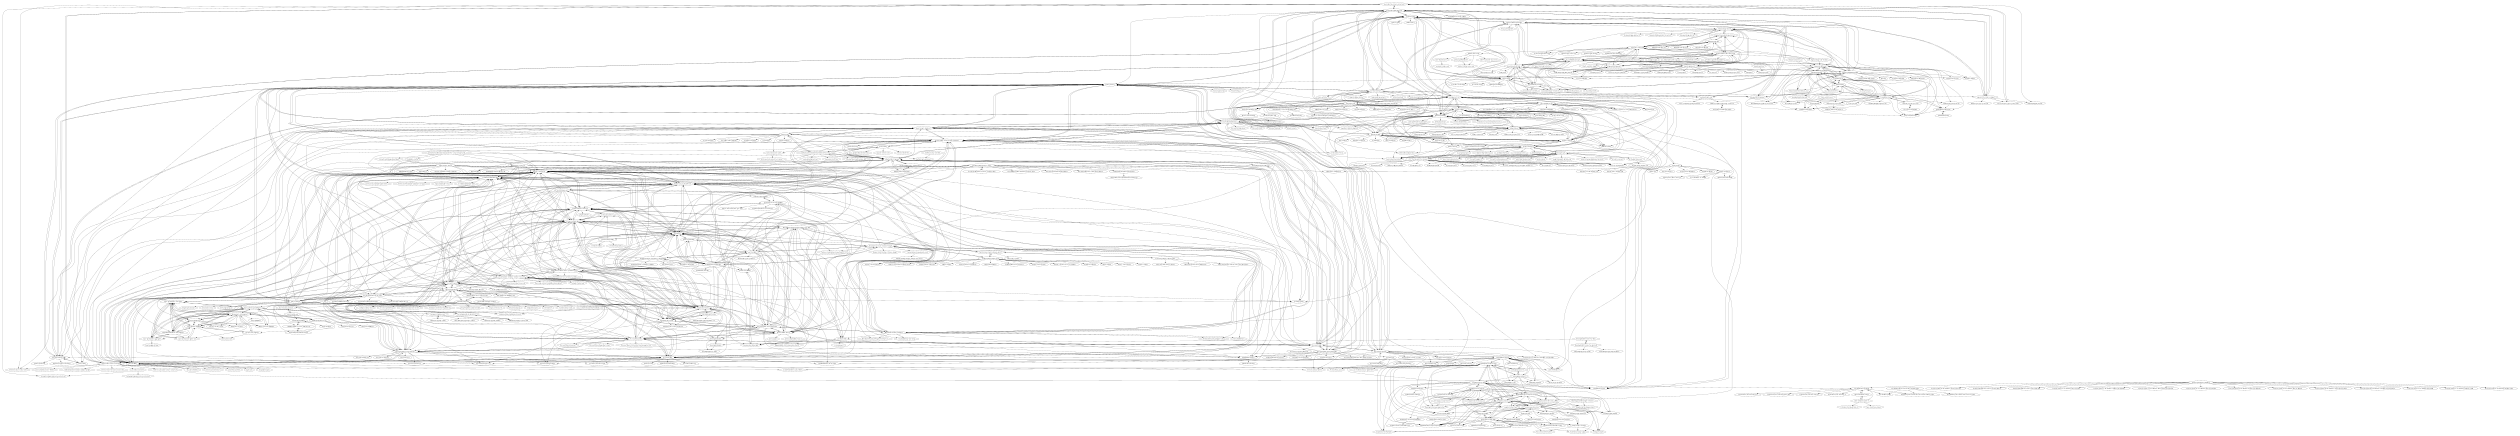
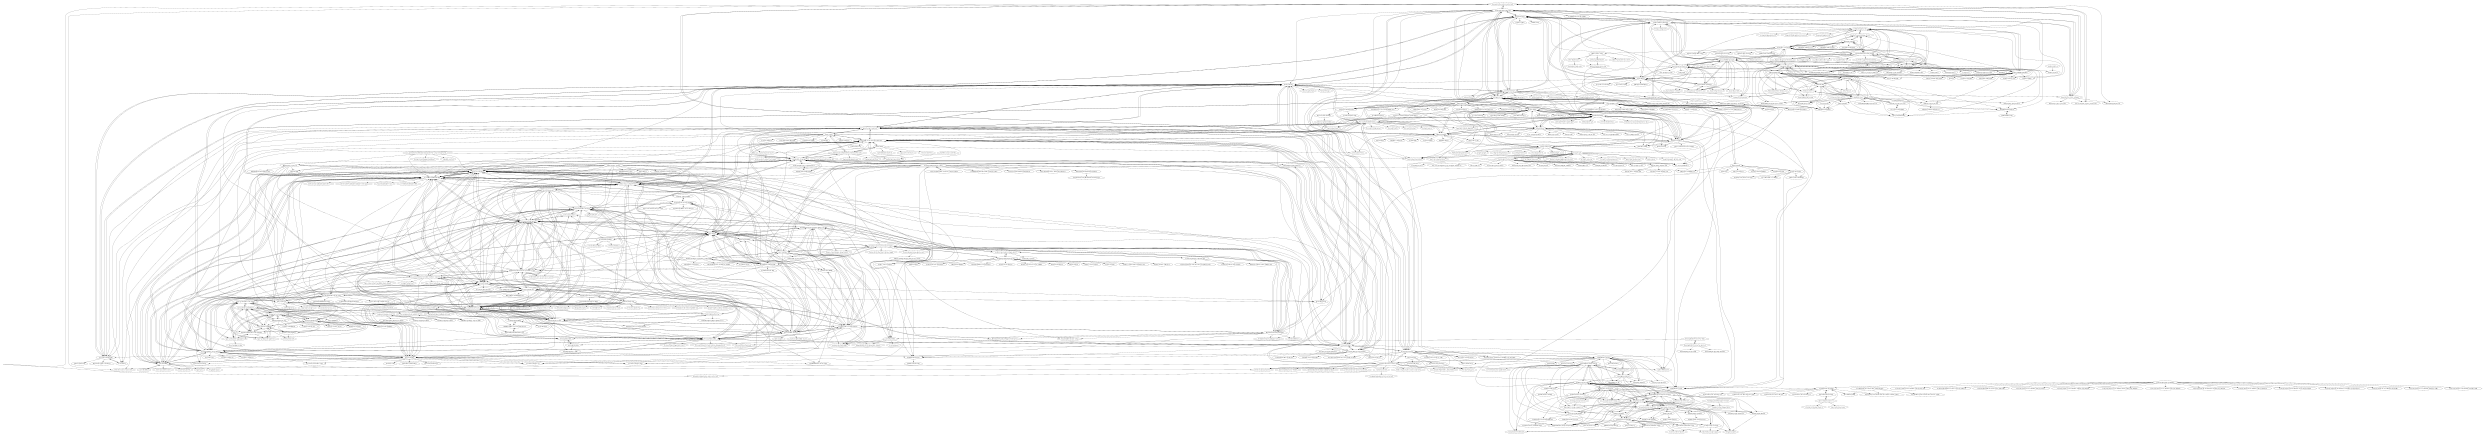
node "Microsoft/msbuild": removed
node "cnpack/cnwizards": removed
